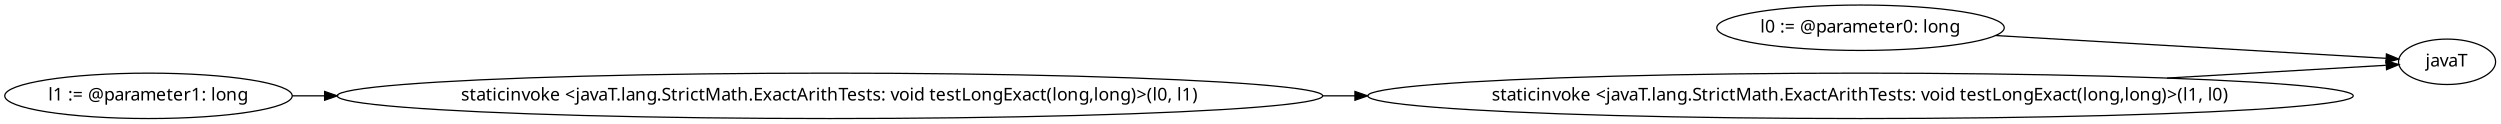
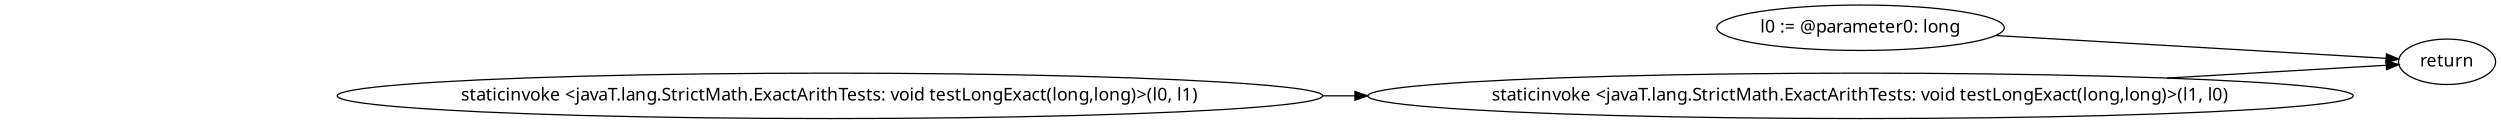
node "javaT": label "javaT" -> "return"
node "l1 := @parameter1: long": removed
